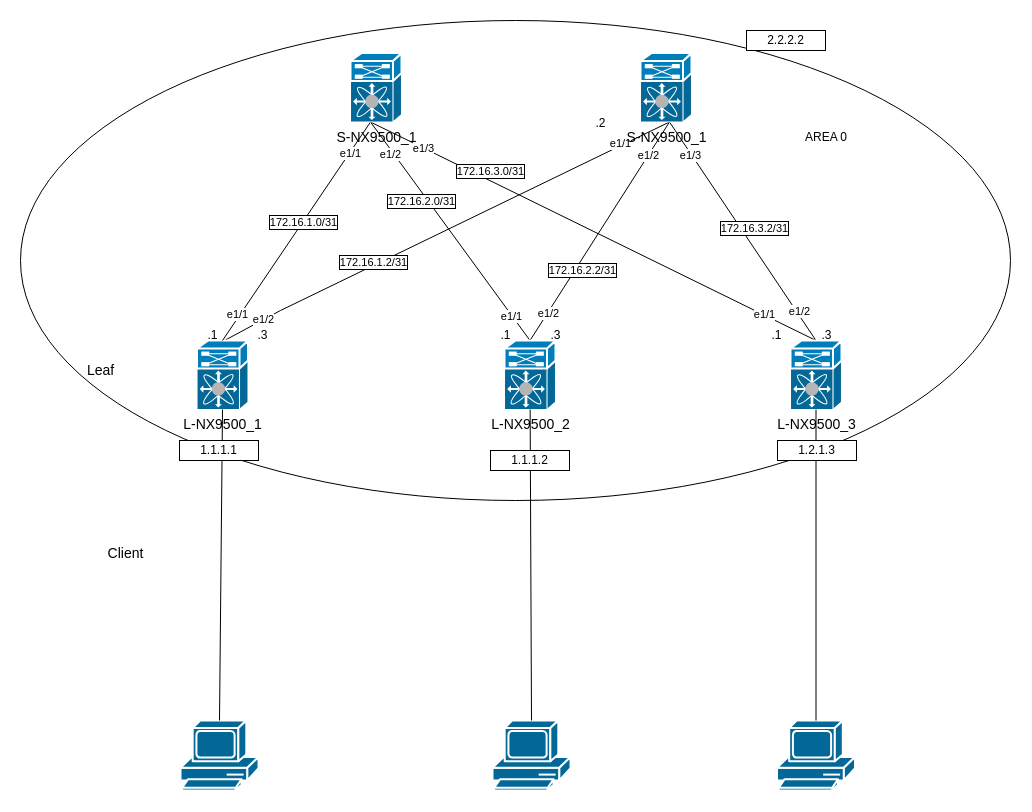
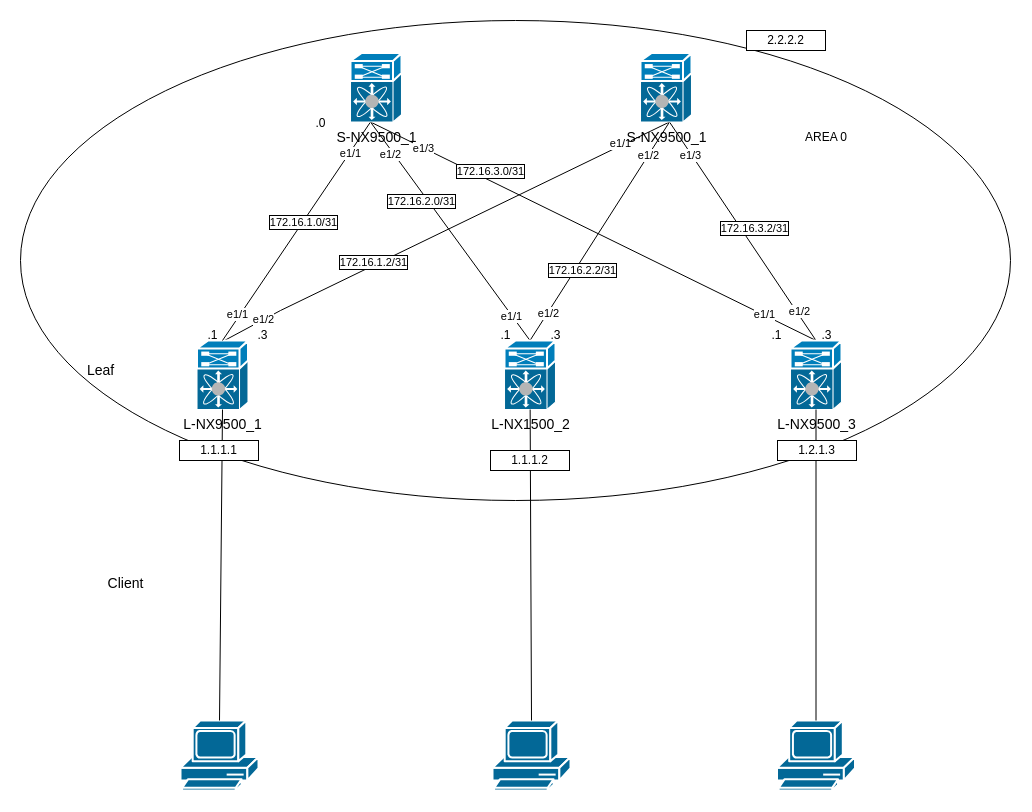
node ".0": added
node ".2": removed
node "L-NX9500_2": label "L-NX9500_2" -> "L-NX1500_2"
node "Client": moved (126, 554) -> (126, 584)
